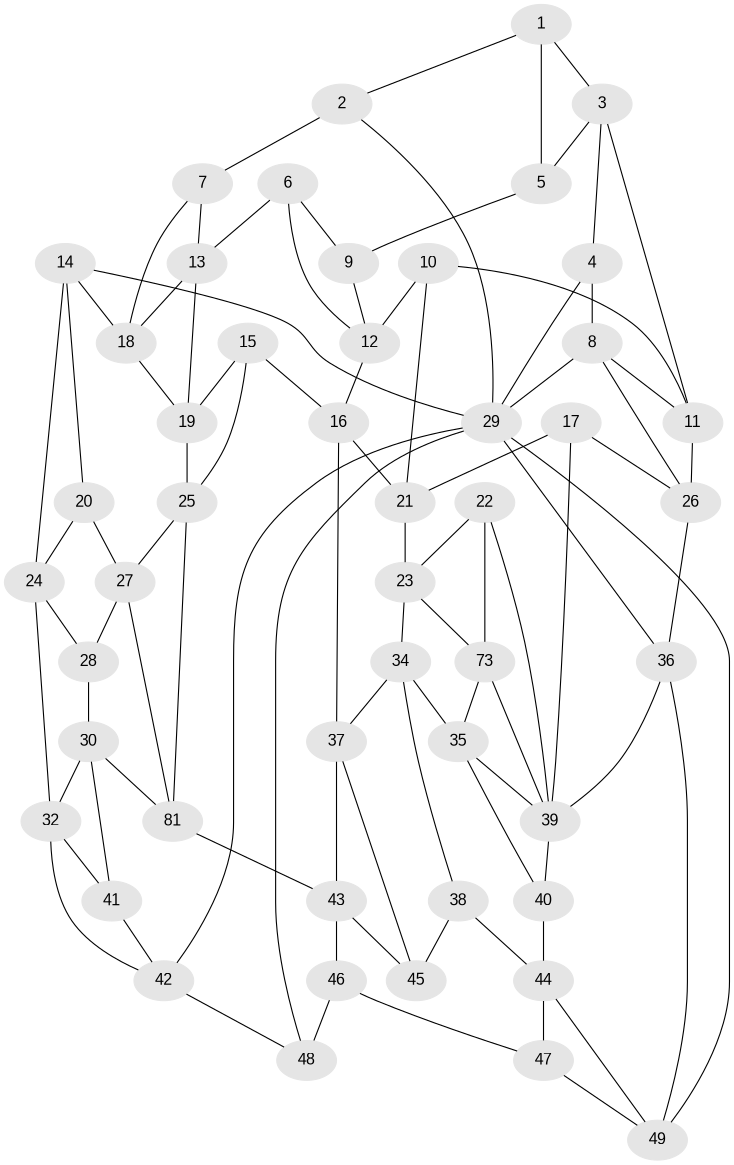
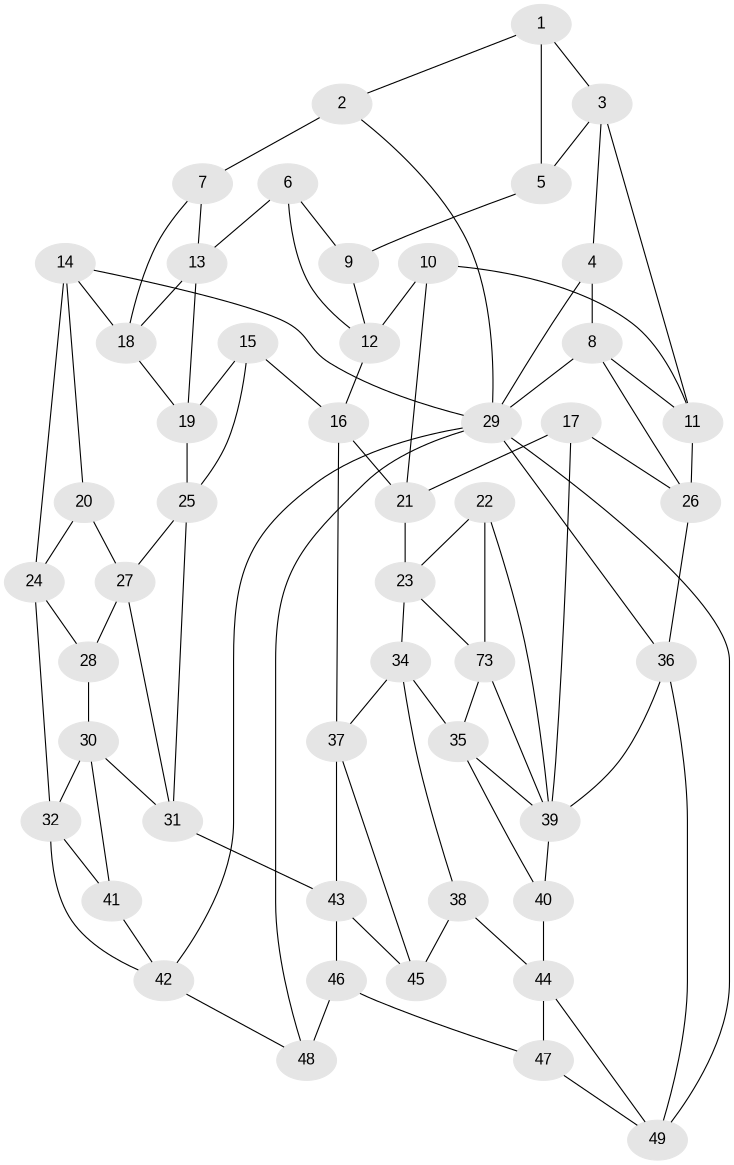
node "81": label "81" -> "31"
